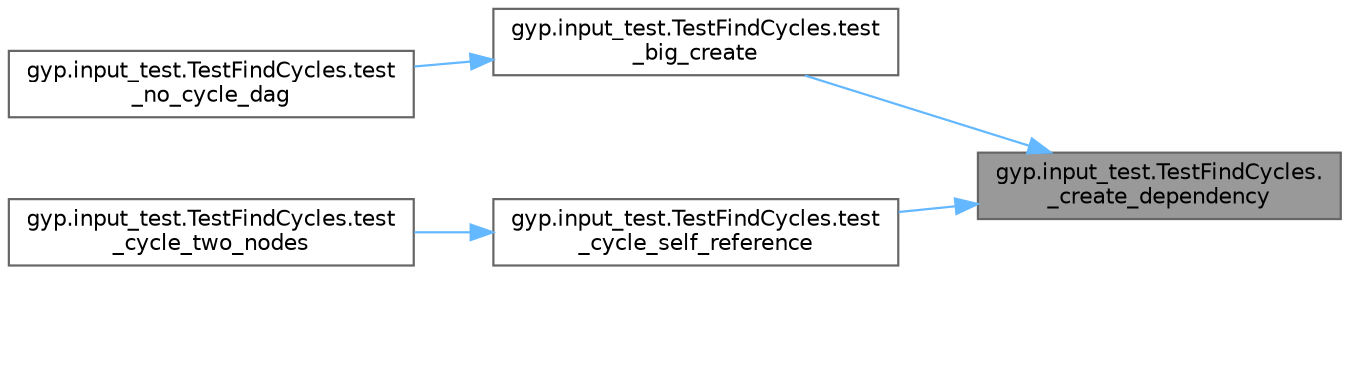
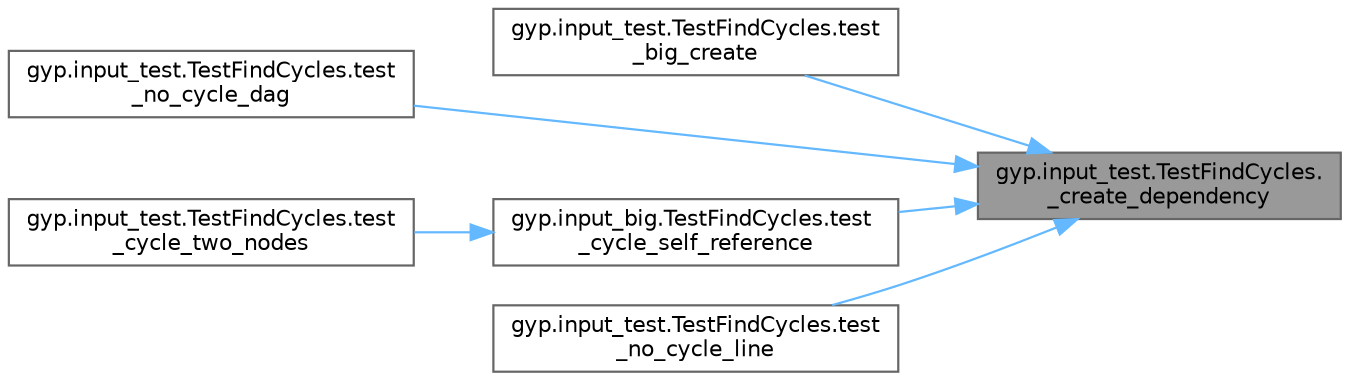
edge "gyp.input_test.TestFindCycles.test _no_cycle_dag" -> "gyp.input_test.TestFindCycles.test _big_create": now "gyp.input_test.TestFindCycles.test _no_cycle_dag" -> "gyp.input_test.TestFindCycles. _create_dependency"
node "gyp.input_test.TestFindCycles.test _cycle_self_reference": label "gyp.input_test.TestFindCycles.test _cycle_self_reference" -> "gyp.input_big.TestFindCycles.test _cycle_self_reference"
node "gyp.input_test.TestFindCycles.test _no_cycle_line": added
